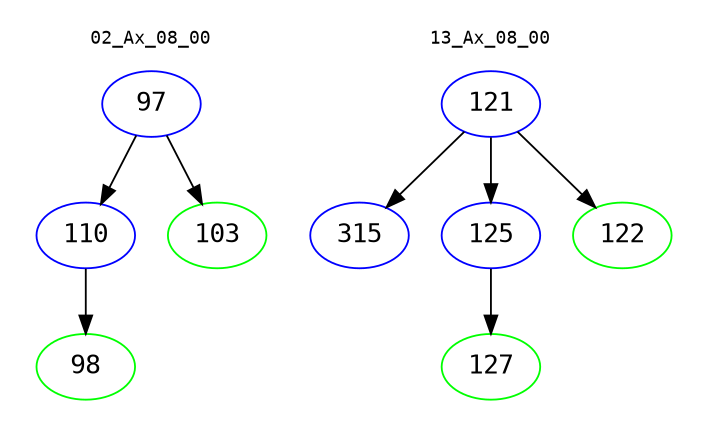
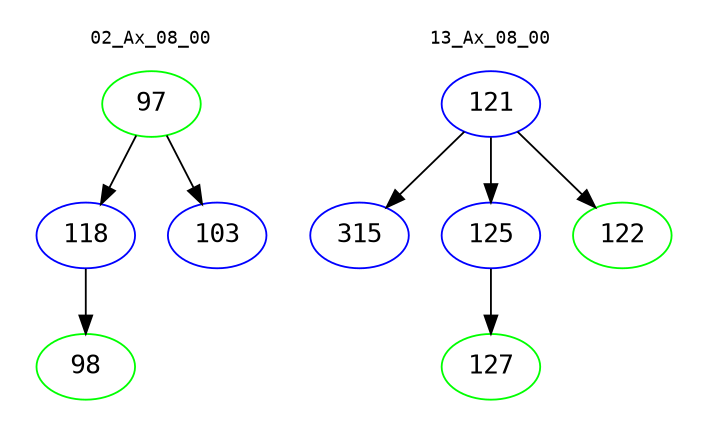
node "97": color blue -> green
node "110": label "110" -> "118"
node "103": color green -> blue
